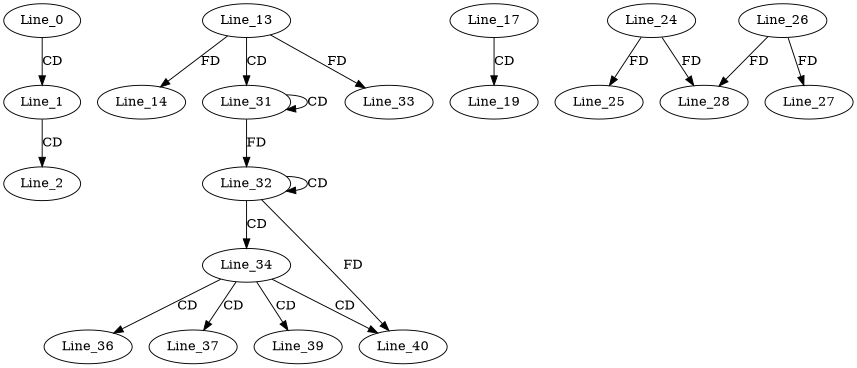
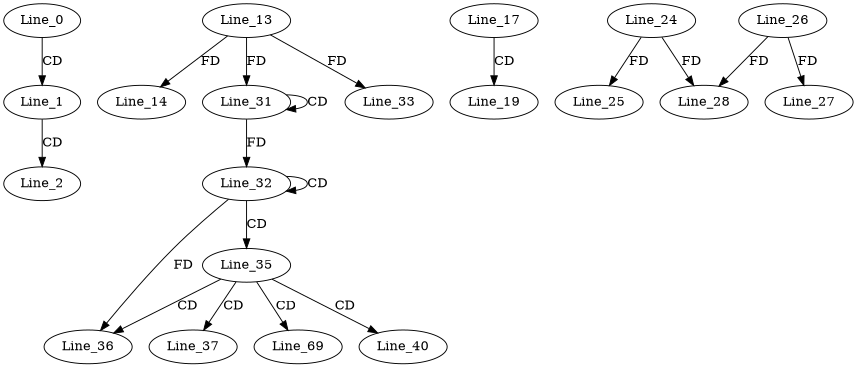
edge "Line_13" -> "Line_31": label "CD" -> "FD"
edge "Line_32" -> "Line_40": now "Line_32" -> "Line_36"
node "Line_34": label "Line_34" -> "Line_35"
node "Line_39": label "Line_39" -> "Line_69"
